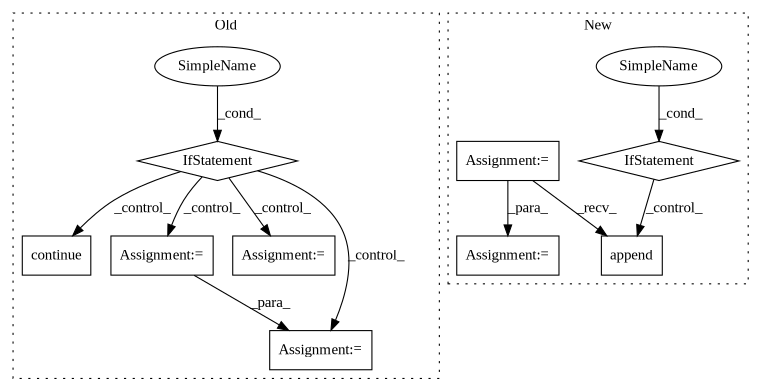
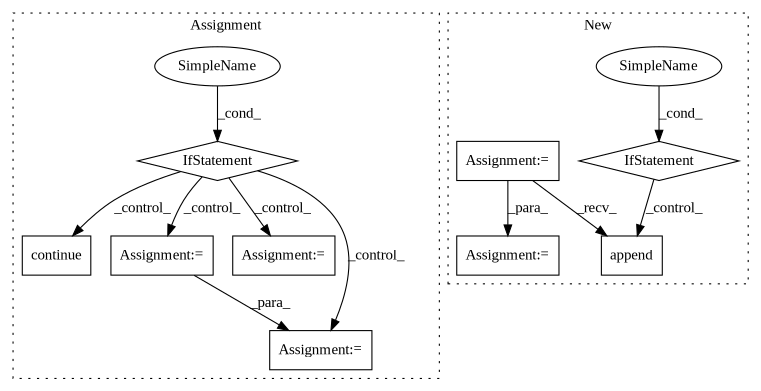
cluster "Old": label "Old" -> "Assignment"
